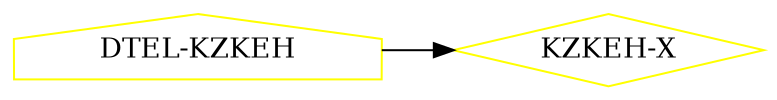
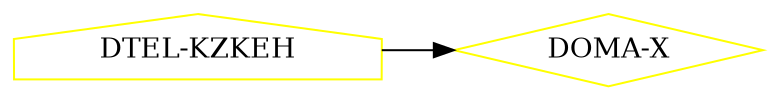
node "KZKEH-X": label "KZKEH-X" -> "DOMA-X"
